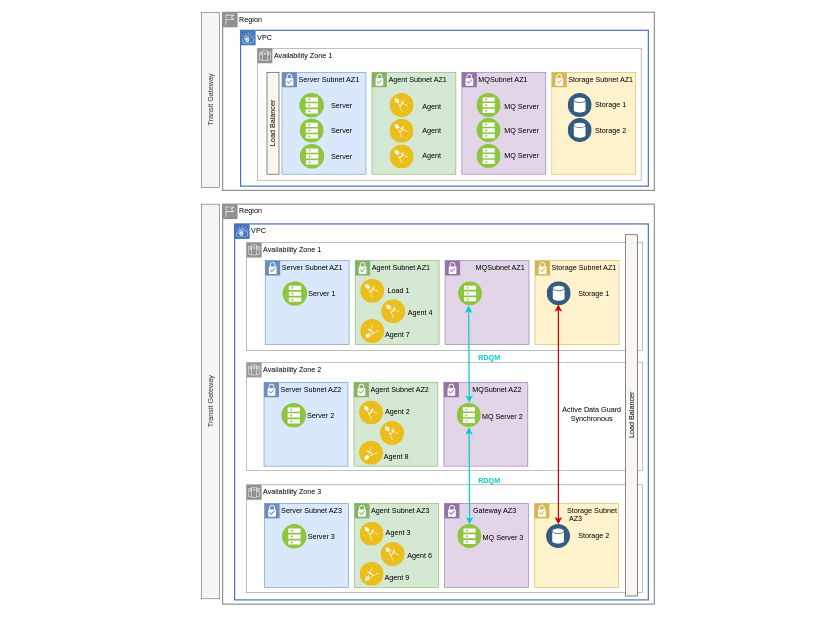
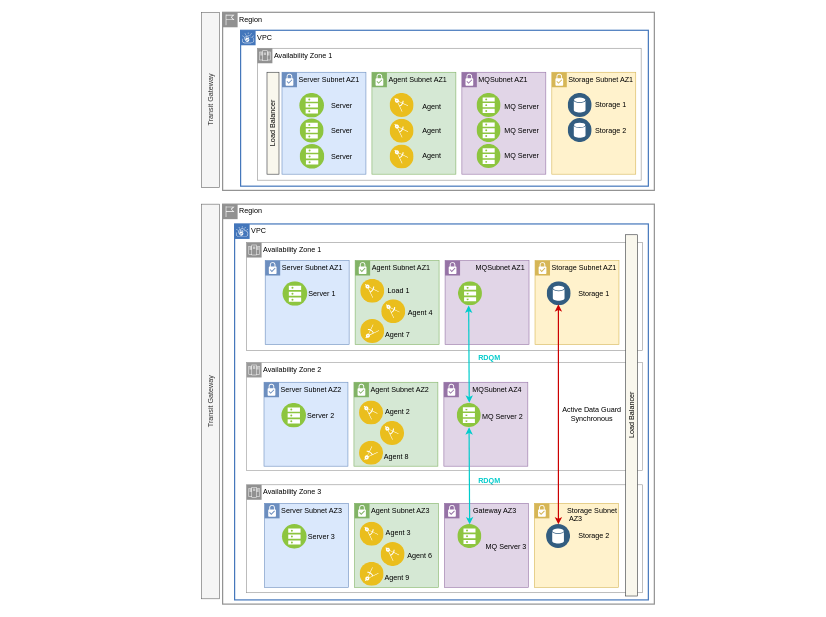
node "MQSubnet AZ2": label "MQSubnet AZ2" -> "MQSubnet AZ4"
node "MQ Server 3": moved (503, 538) -> (506, 547)
